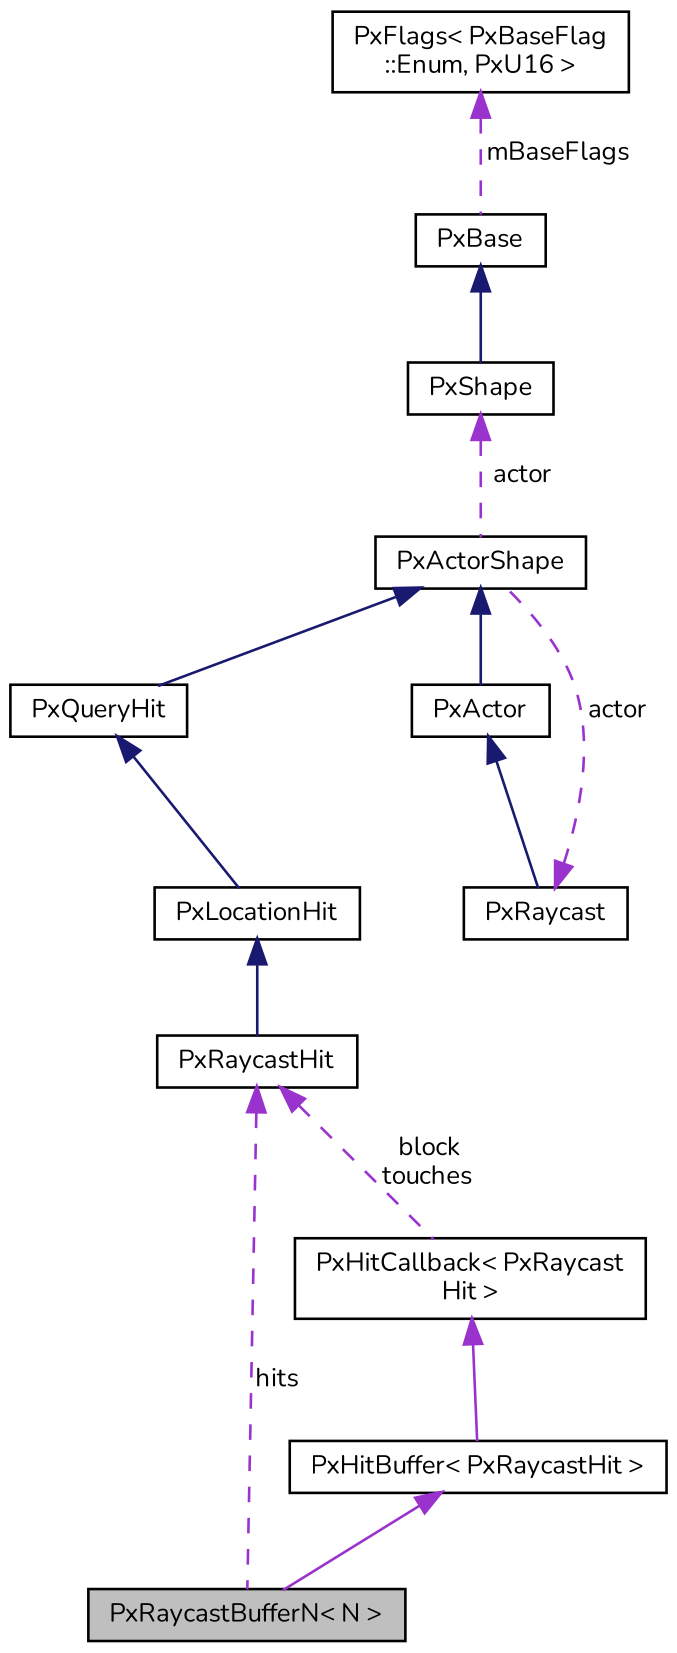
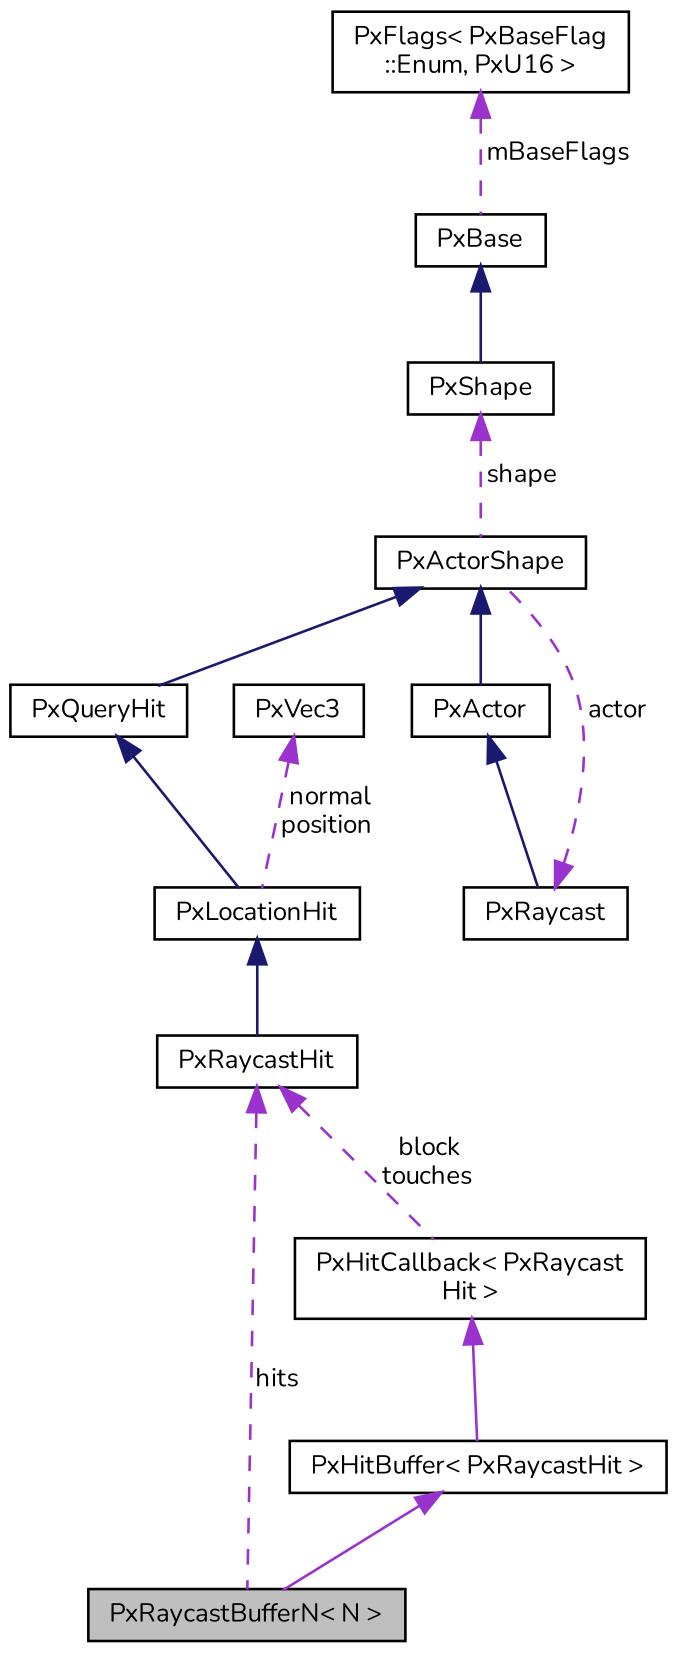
edge "PxActorShape" -> "PxShape": label " actor" -> " shape"
node "PxVec3": added
